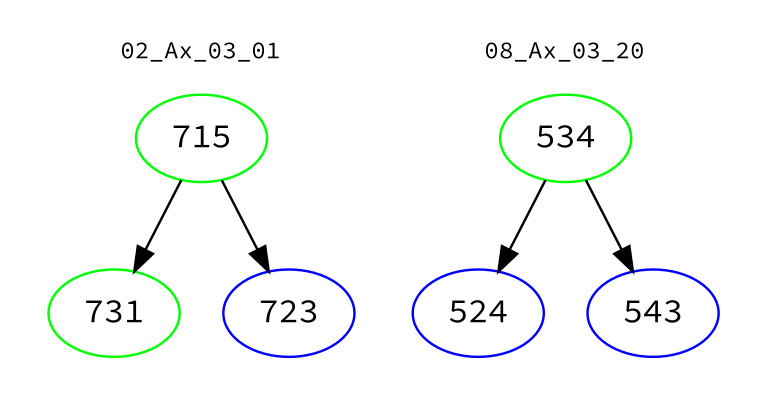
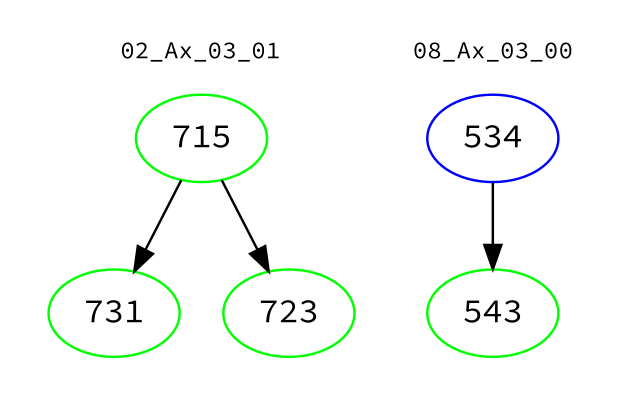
cluster "08_Ax_03_20": label "08_Ax_03_20" -> "08_Ax_03_00"
node "534": color green -> blue
node "723": color blue -> green
node "524": removed
node "543": color blue -> green
